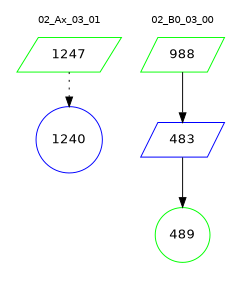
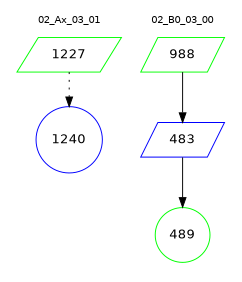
node "1247": label "1247" -> "1227"
